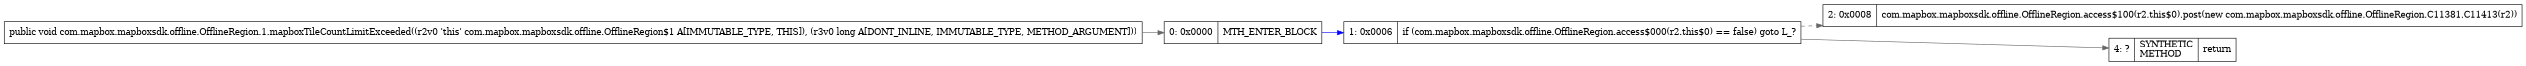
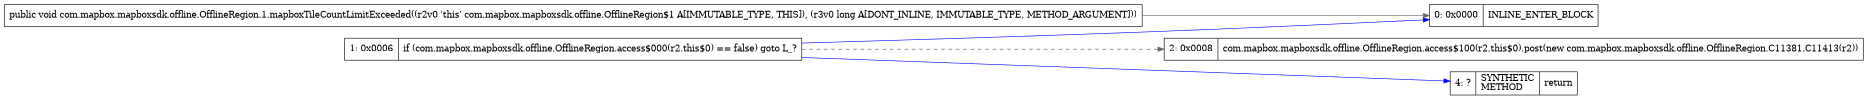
node "0: 0x0000": text "MTH_ENTER_BLOCK" -> "INLINE_ENTER_BLOCK"
edge "0: 0x0000" -> "1: 0x0006": reversed
edge "1: 0x0006" -> "4: ?": color gray40 -> blue
